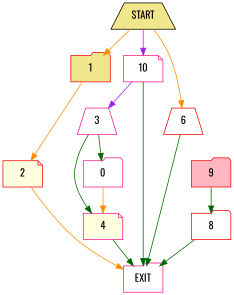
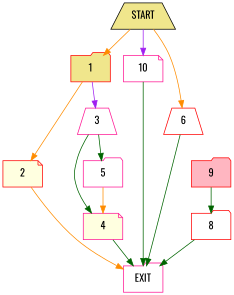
edge "10" -> "3": now "1" -> "3"
node "0": label "0" -> "5"
